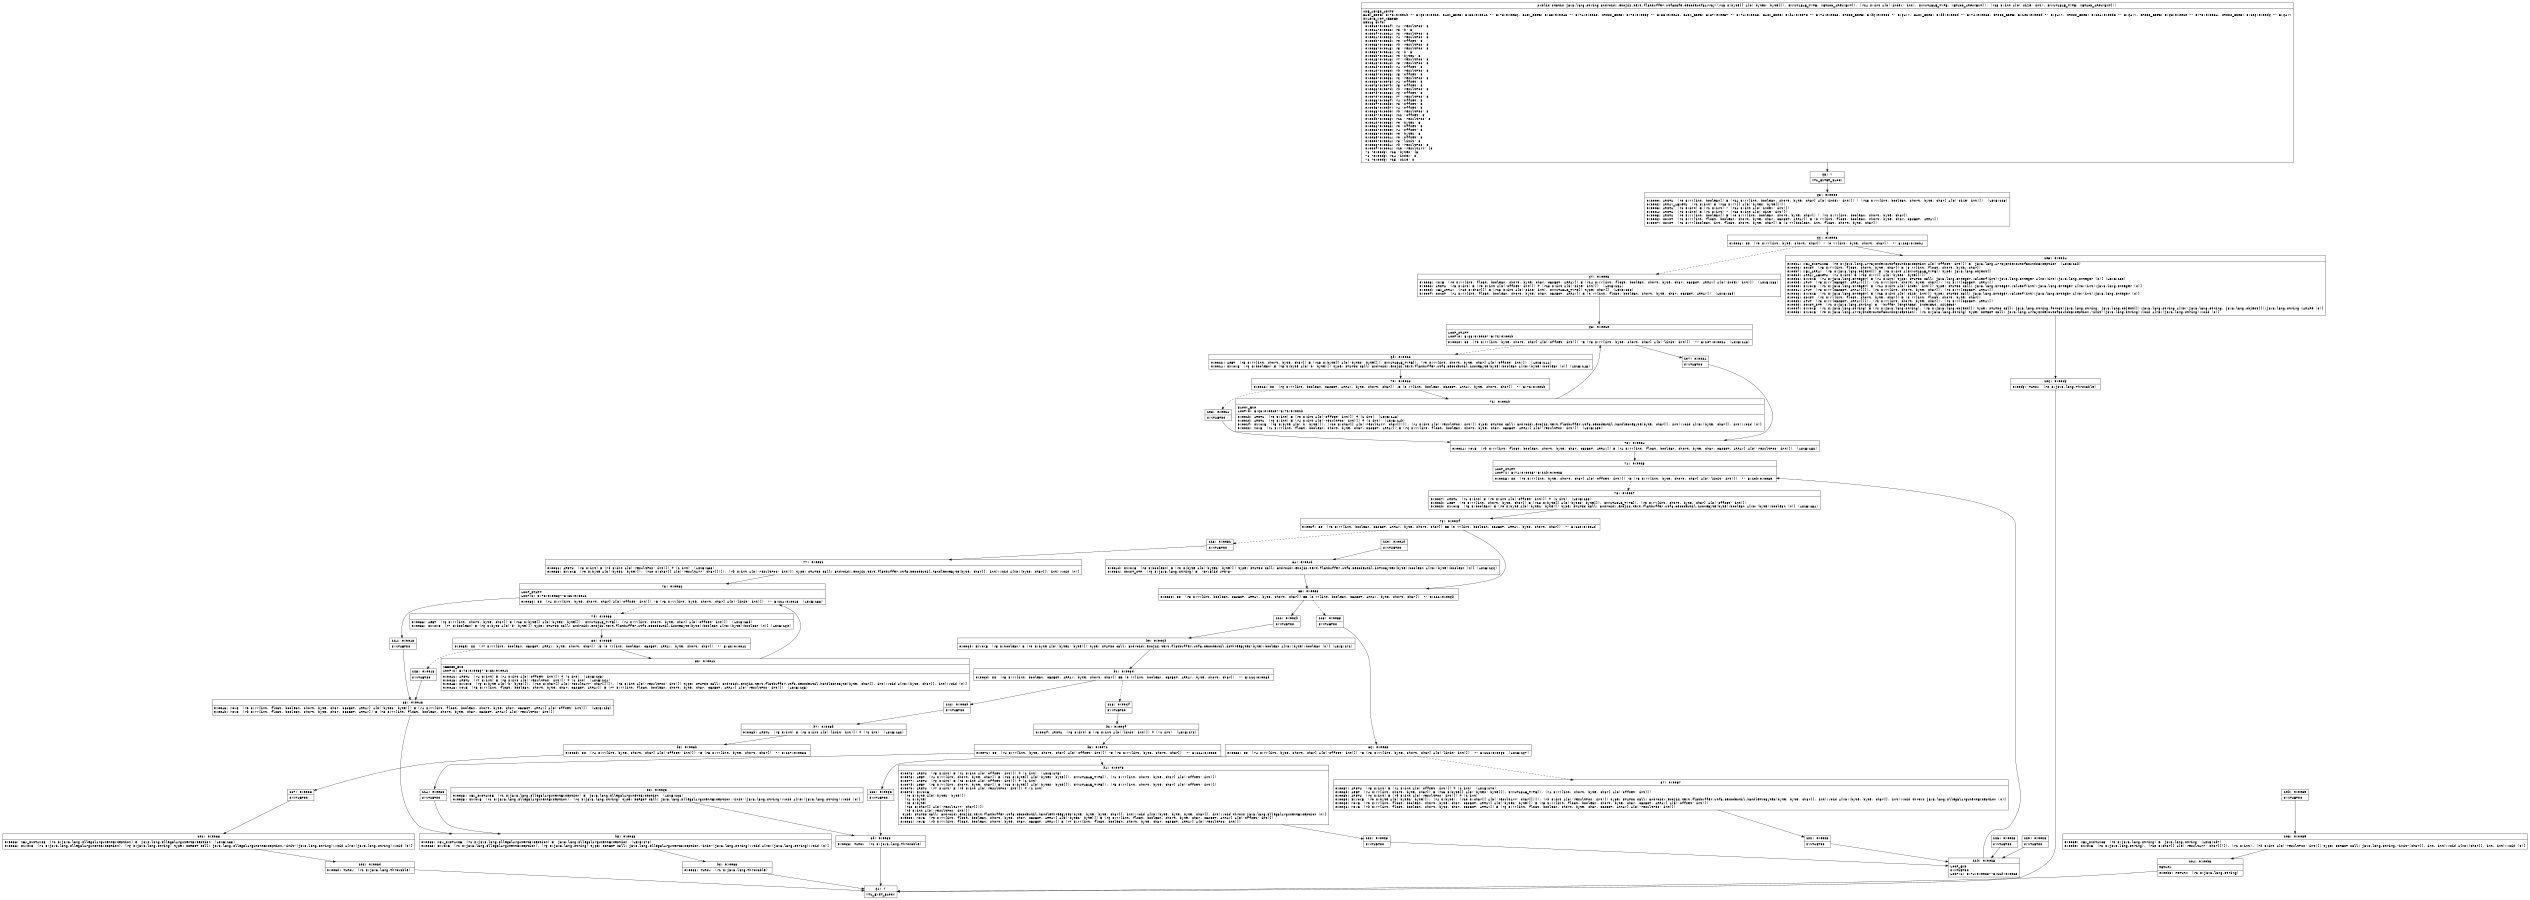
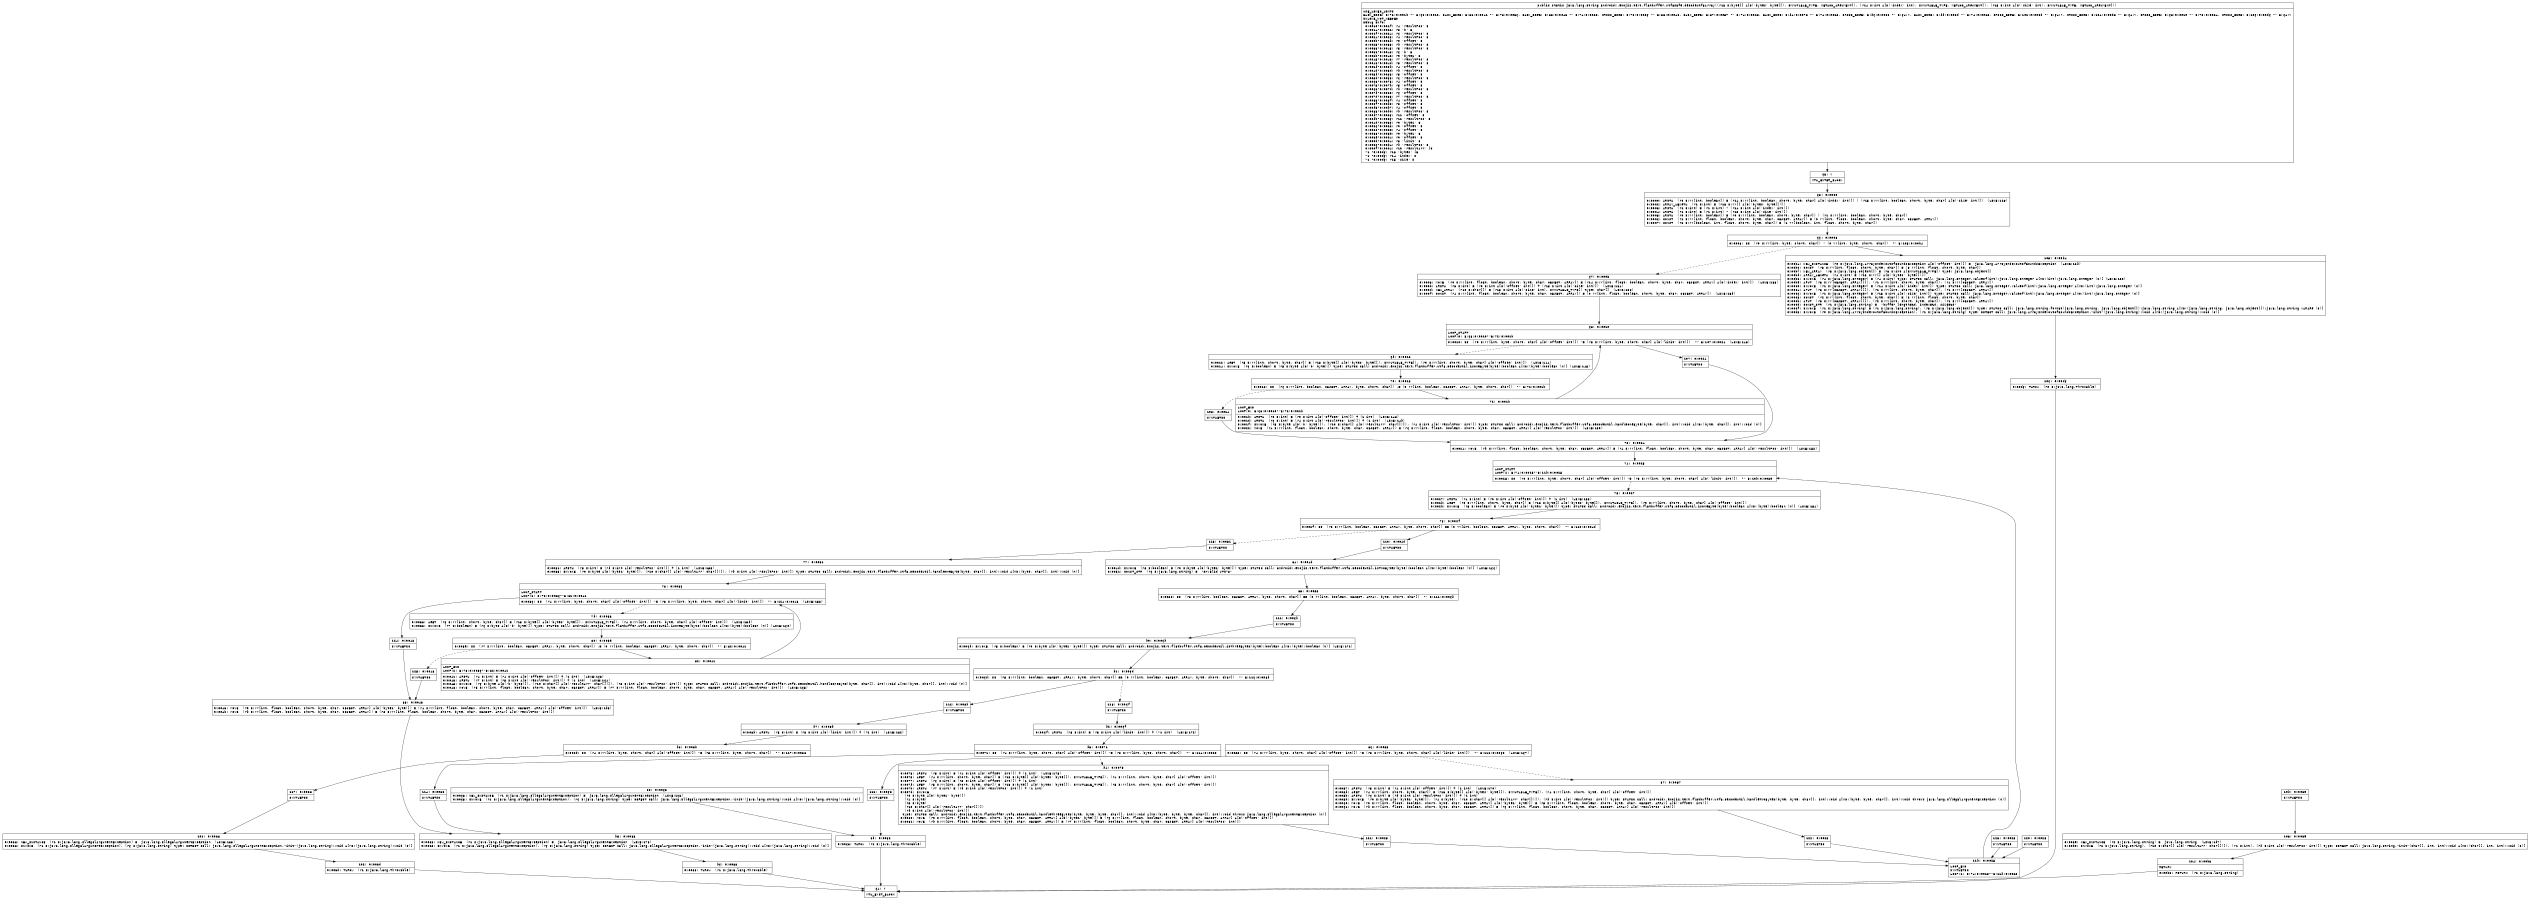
node "72: 0x001b": text "BLOCK_END" -> "LOOP_END"
edge "76: 0x002f" -> "85: 0x0053": now "76: 0x002f" -> "110: 0x004d"
node "115: 0x0055": removed
node "82: 0x0041": text "NEEDED_END" -> "LOOP_END"
